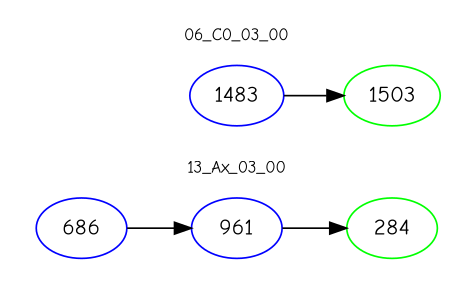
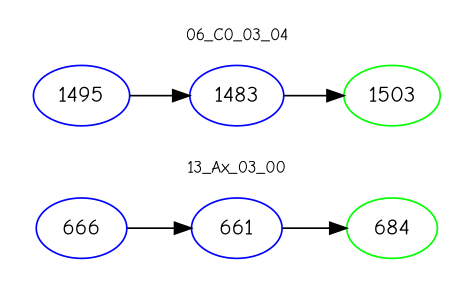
cluster "06_C0_03_00": label "06_C0_03_00" -> "06_C0_03_04"
node "1495": added
node "686": label "686" -> "666"
node "961": label "961" -> "661"
node "284": label "284" -> "684"
